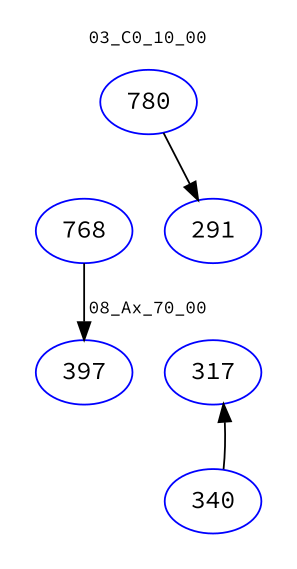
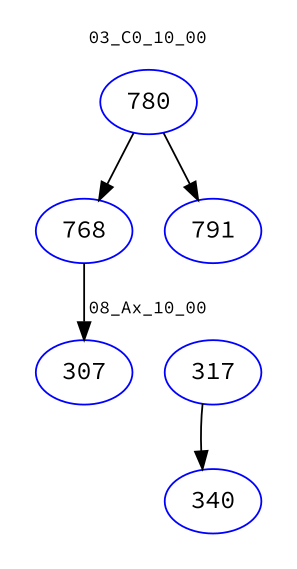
edge "780" -> "768": added
node "291": label "291" -> "791"
cluster "08_Ax_70_00": label "08_Ax_70_00" -> "08_Ax_10_00"
node "397": label "397" -> "307"
edge "340" -> "317": reversed
